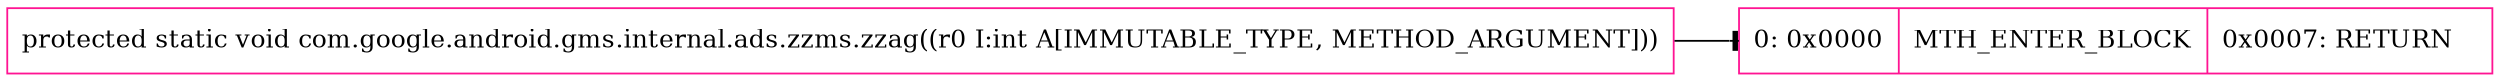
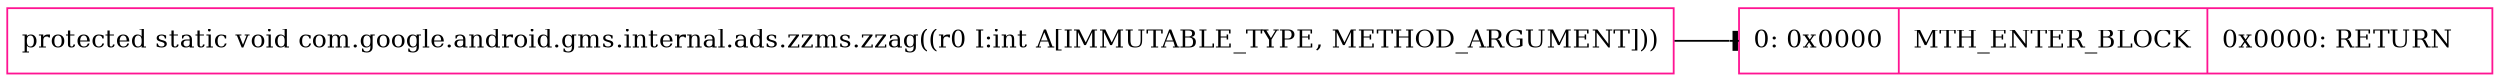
node "0: 0x0000": text "0x0007: RETURN" -> "0x0000: RETURN"
